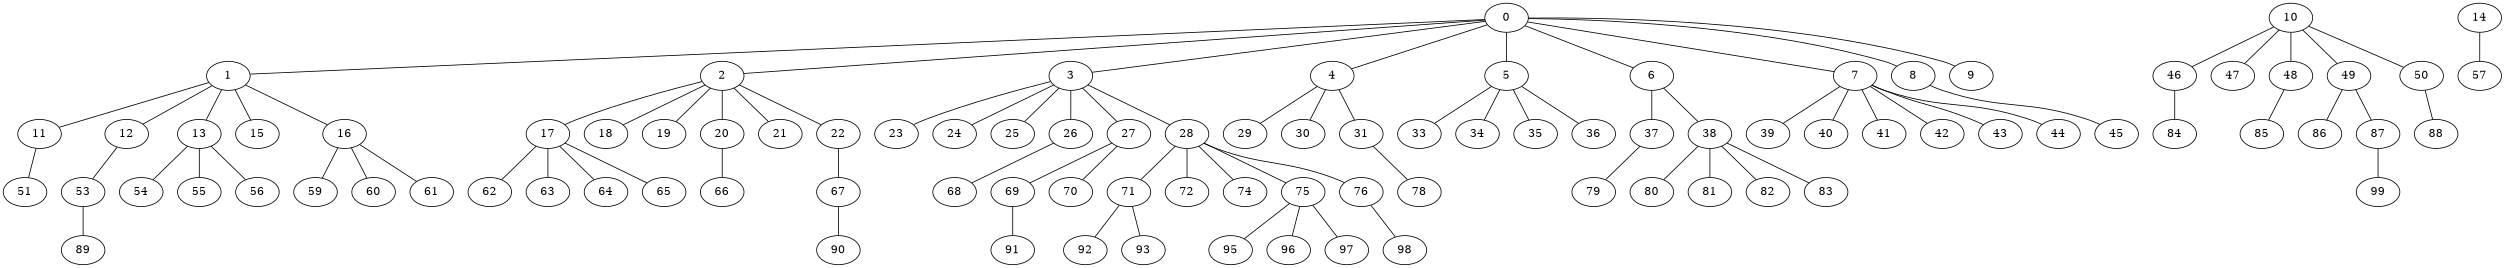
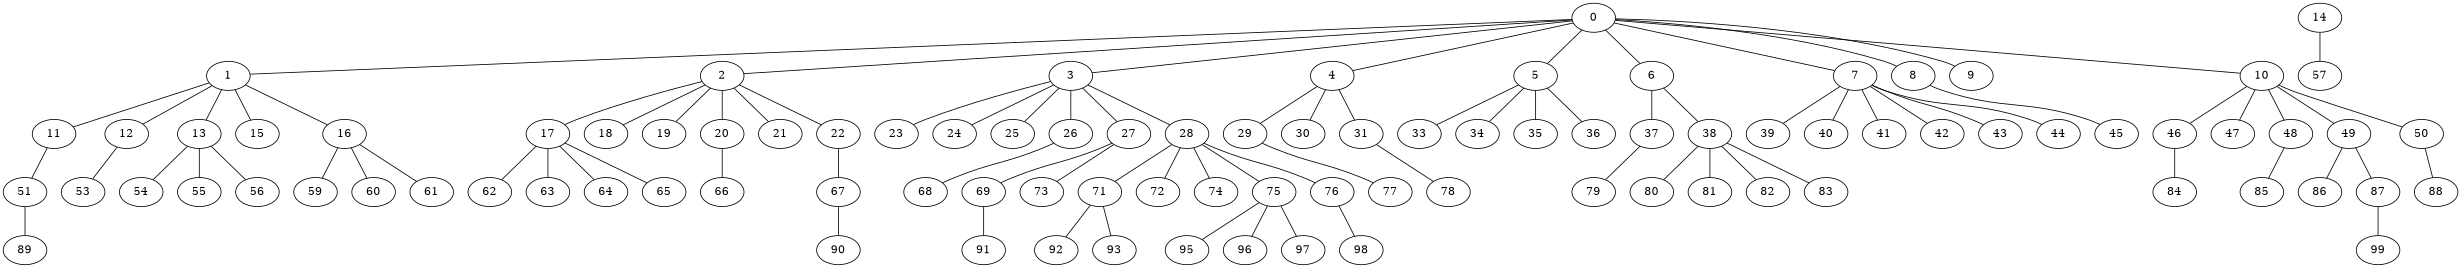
edge "0" -- "10": added
node "70": label "70" -> "73"
node "77": added
edge "53" -- "89": now "51" -- "89"
